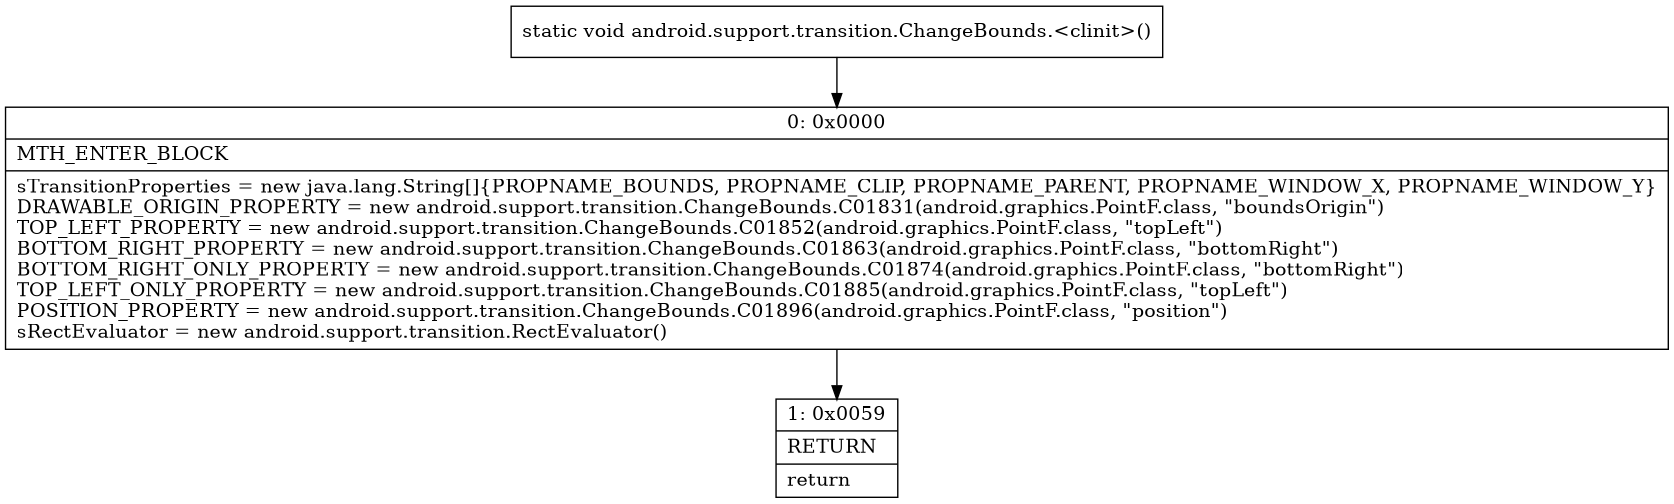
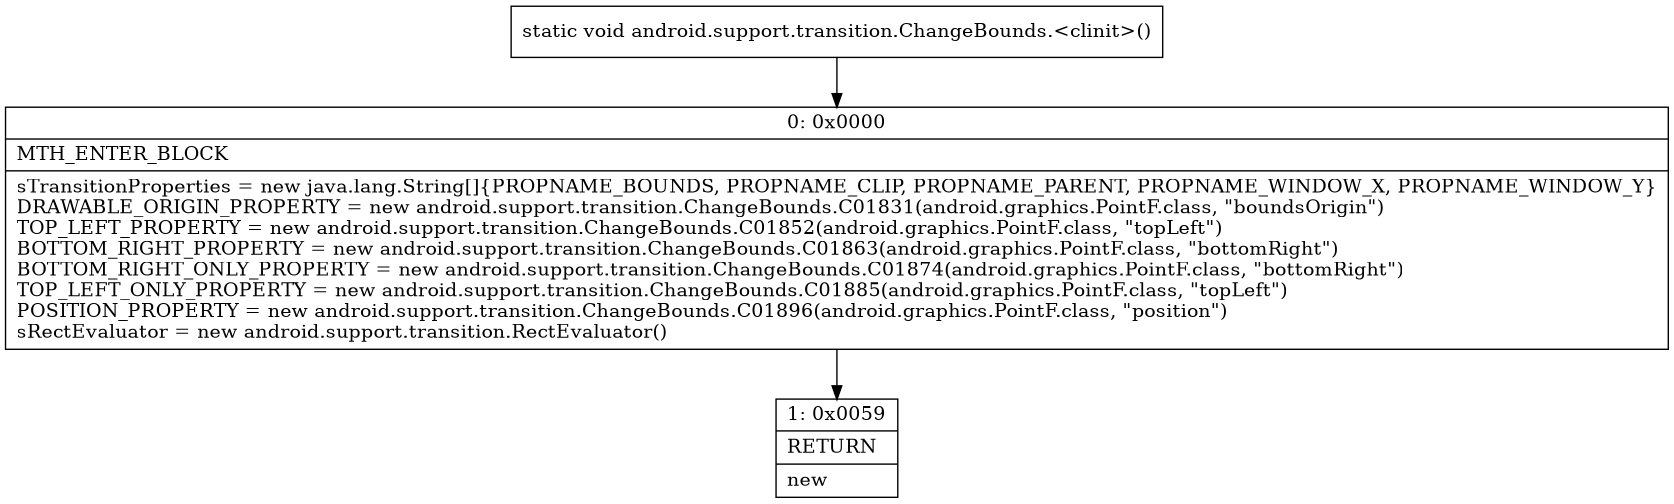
node "1: 0x0059": text "return" -> "new"
